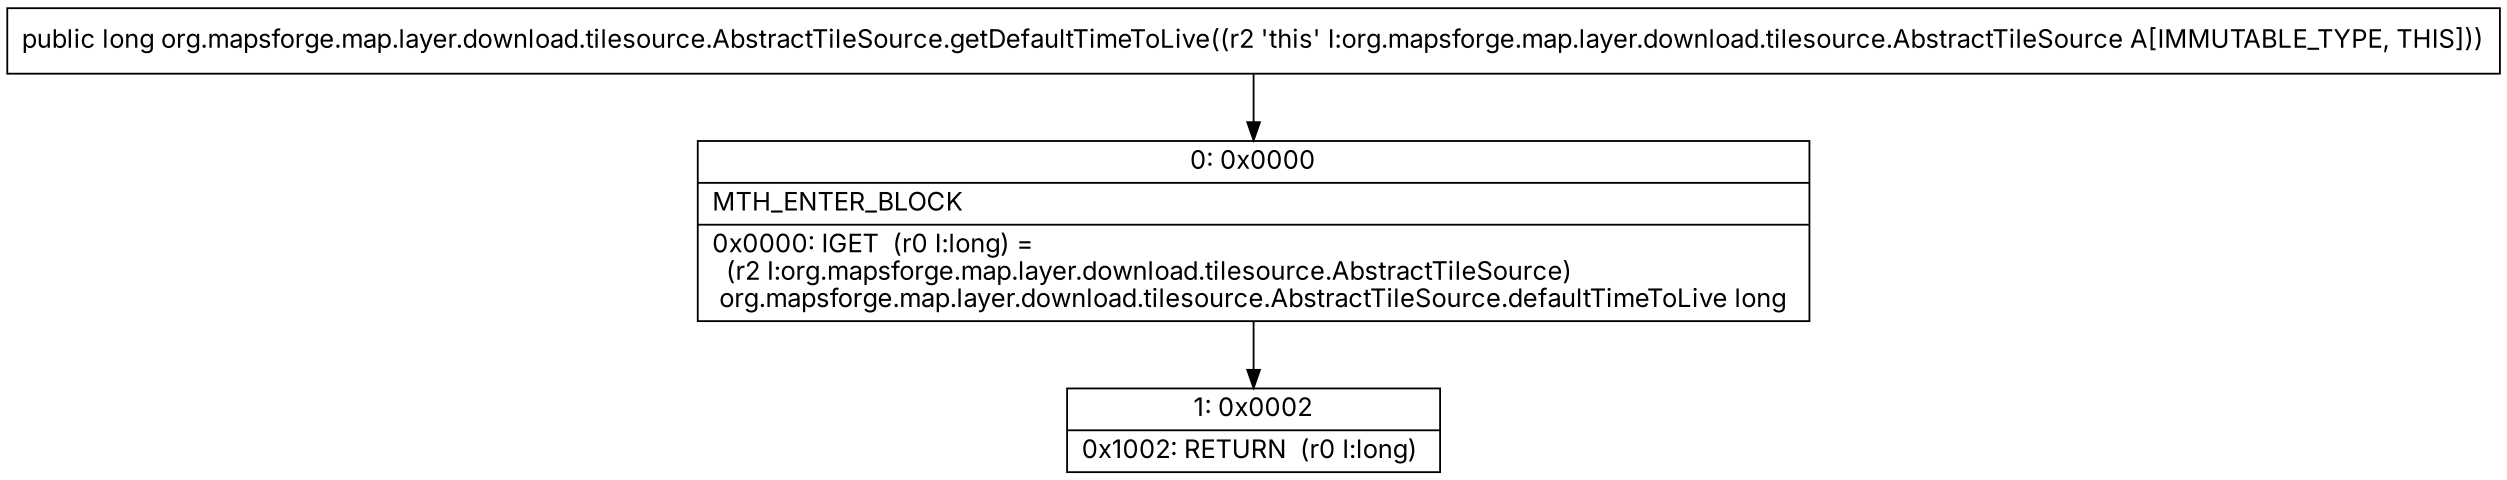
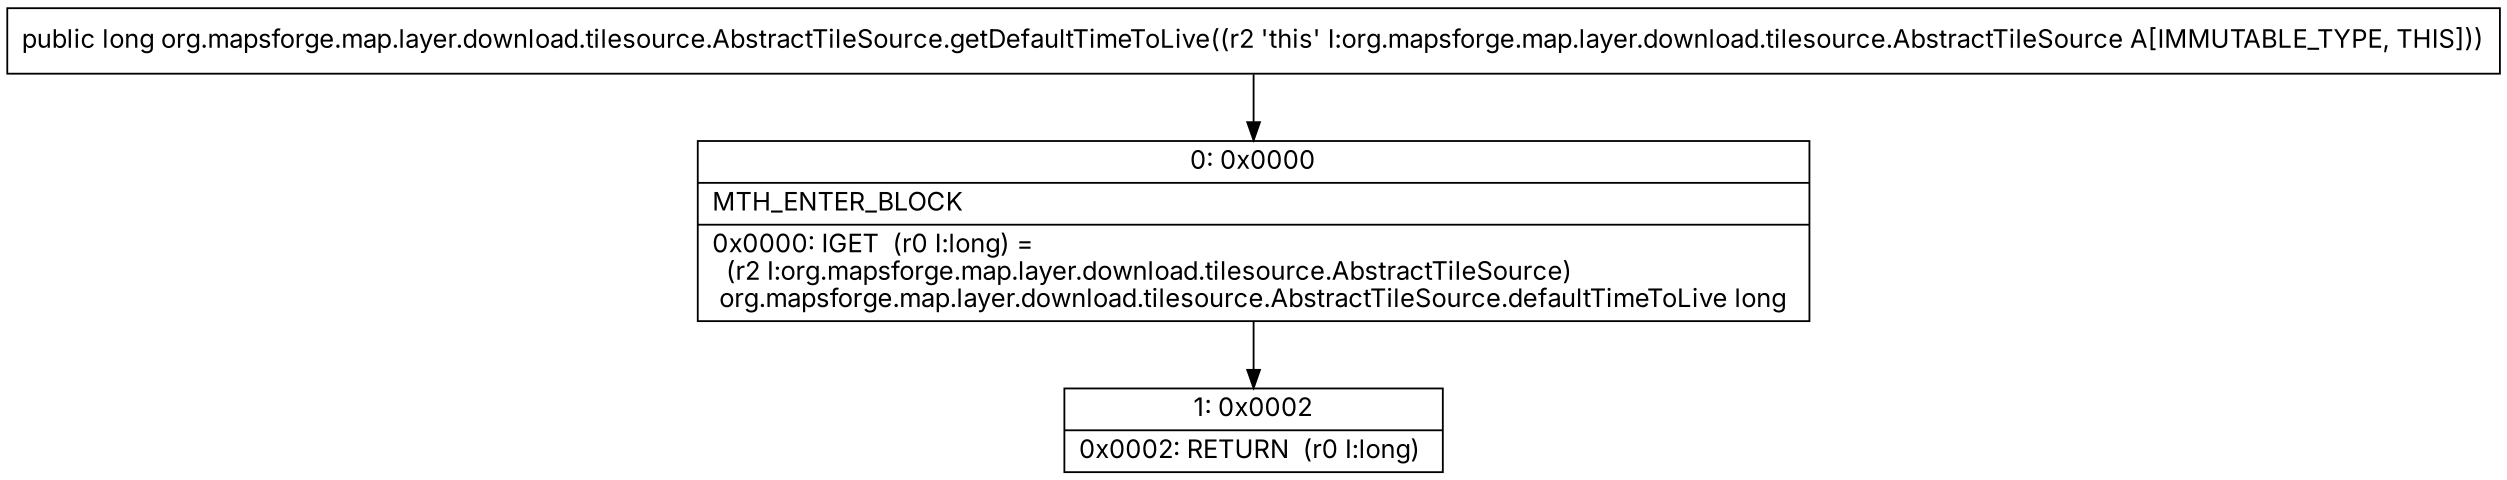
node "1: 0x0002": text "0x1002: RETURN  (r0 I:long)" -> "0x0002: RETURN  (r0 I:long)"
